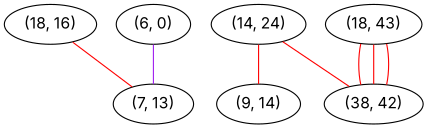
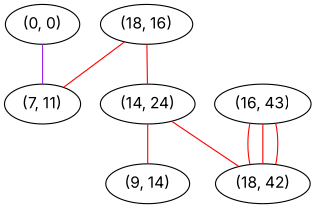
node "(6, 0)": label "(6, 0)" -> "(0, 0)"
node "(18, 43)": label "(18, 43)" -> "(16, 43)"
edge "(18, 16)" -- "(14, 24)": added
node "(7, 13)": label "(7, 13)" -> "(7, 11)"
node "(38, 42)": label "(38, 42)" -> "(18, 42)"
